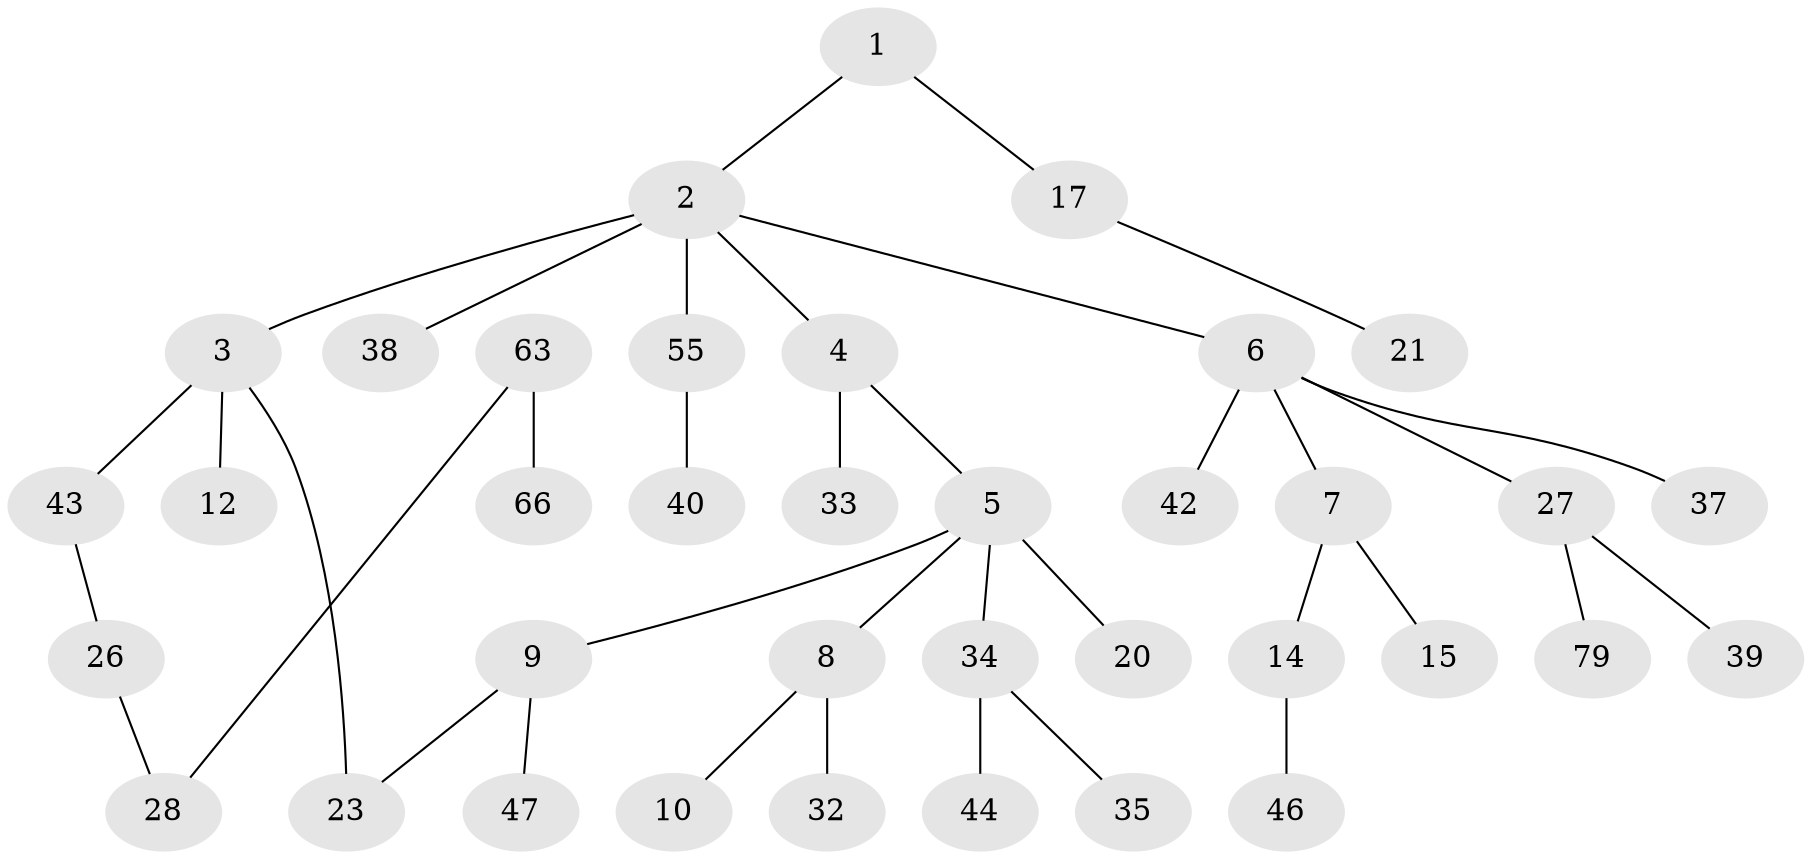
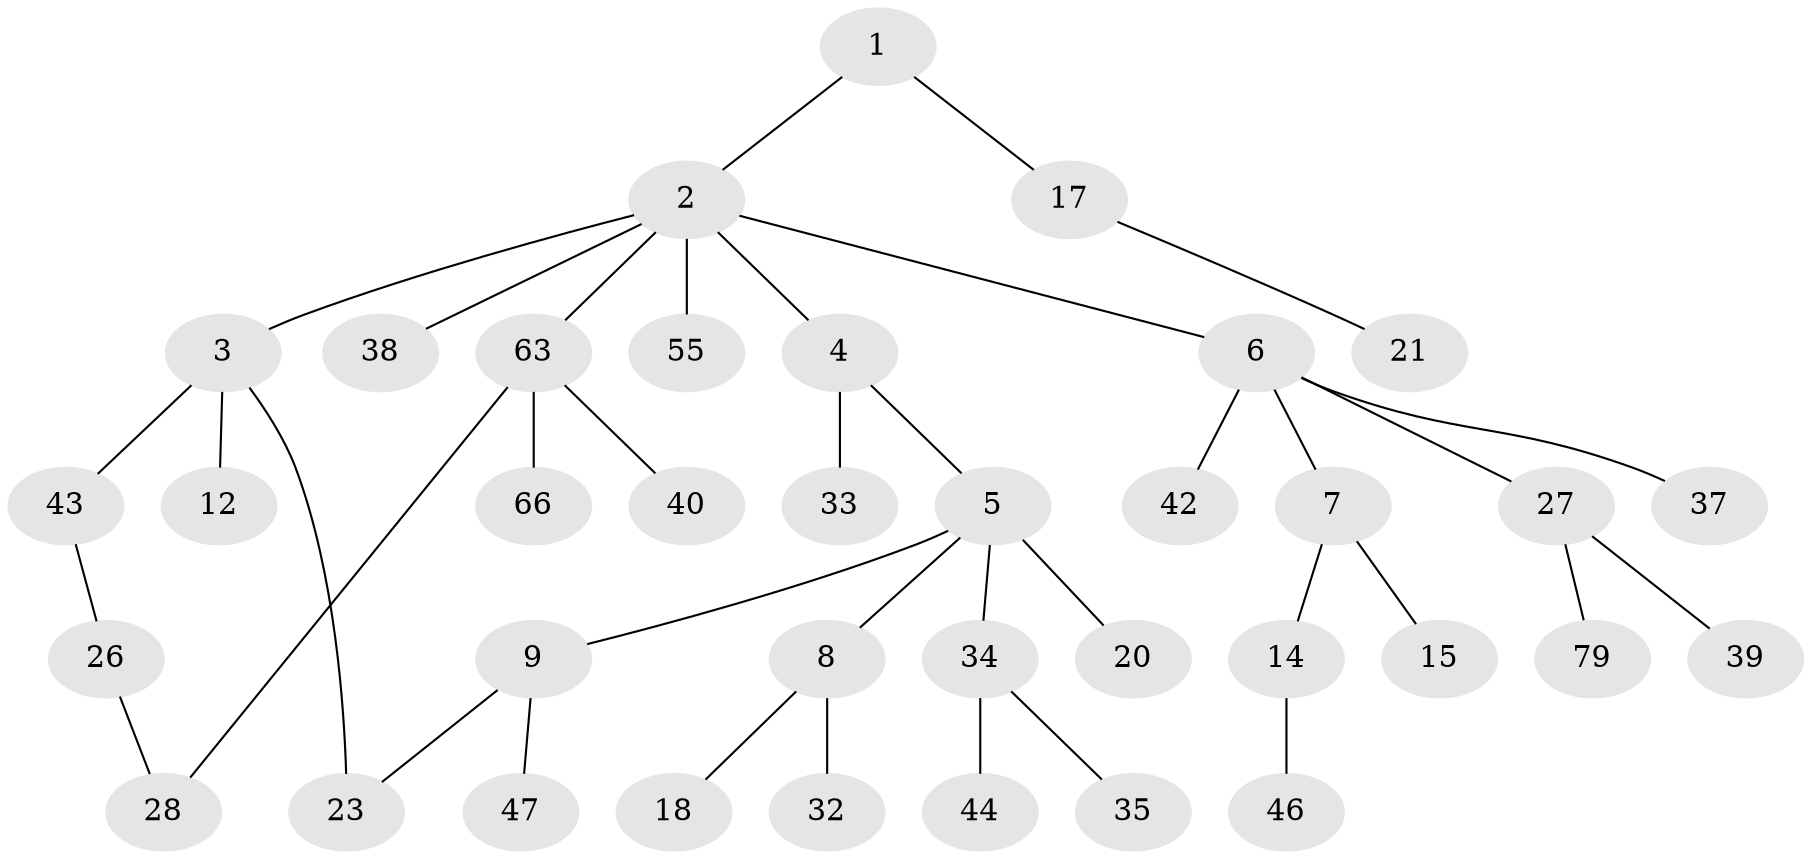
edge "2" -- "63": added
edge "55" -- "40": now "63" -- "40"
node "10": label "10" -> "18"
